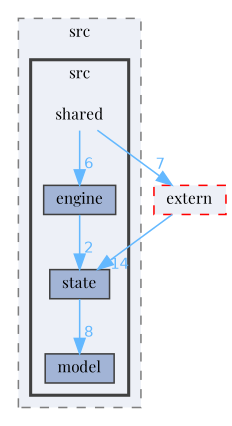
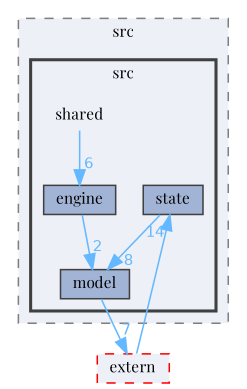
edge "shared" -> "extern": now "model" -> "extern"
edge "engine" -> "state": now "engine" -> "model"
